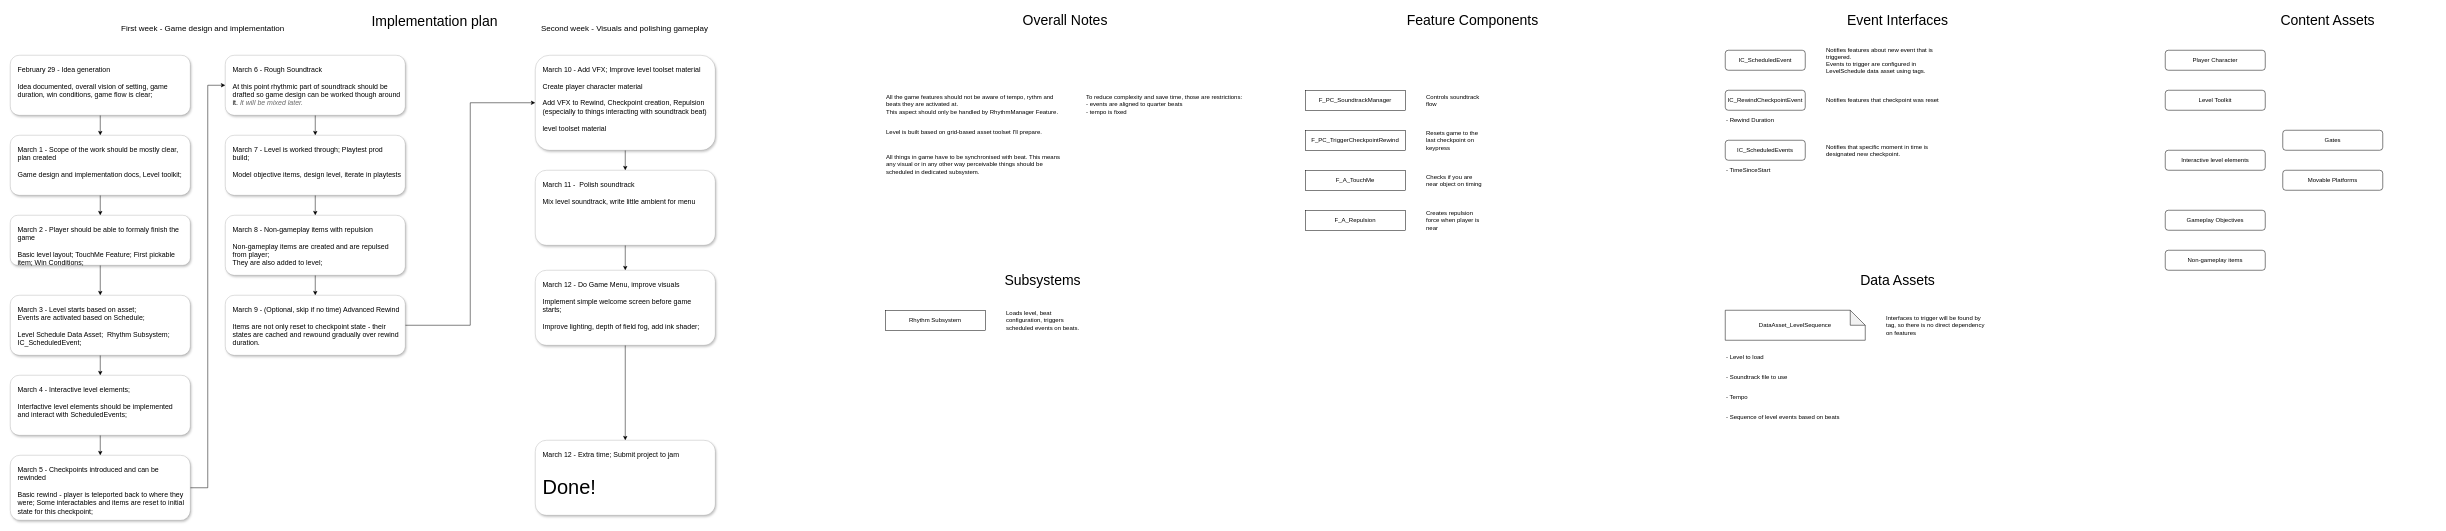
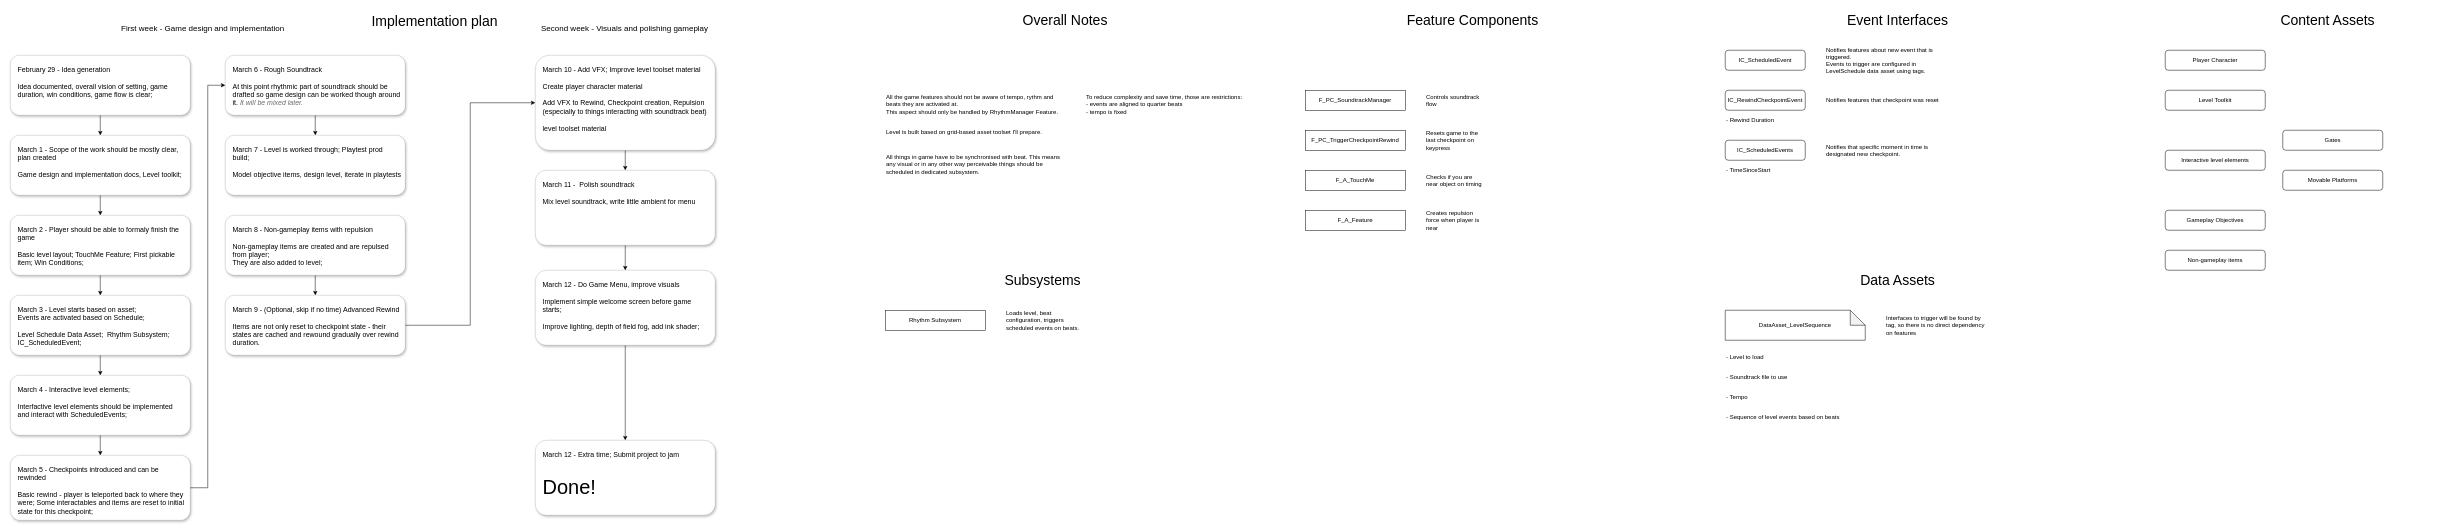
edge "March 7 - Level is worked through; Playtest prod build; Model objective items, design level, iterate in playtests" -> "March 8 - Non-gameplay items with repulsion Non-gameplay items are created and are repulsed from player; They are also added to level;": removed
node "F_A_Repulsion": label "F_A_Repulsion" -> "F_A_Feature"
node "March 2 - Player should be able to formaly finish the game Basic level layout; TouchMe Feature; First pickable item; Win Conditions;": size 180x50 -> 180x60
